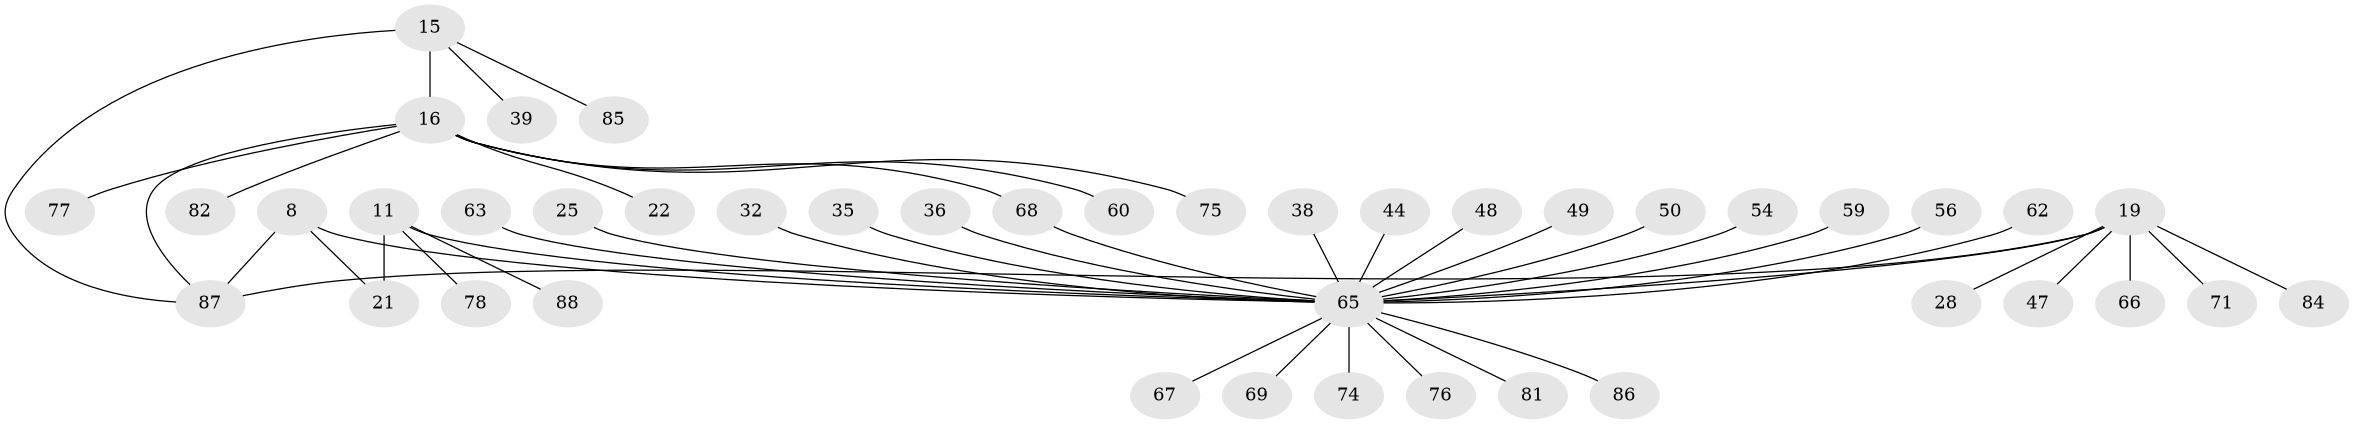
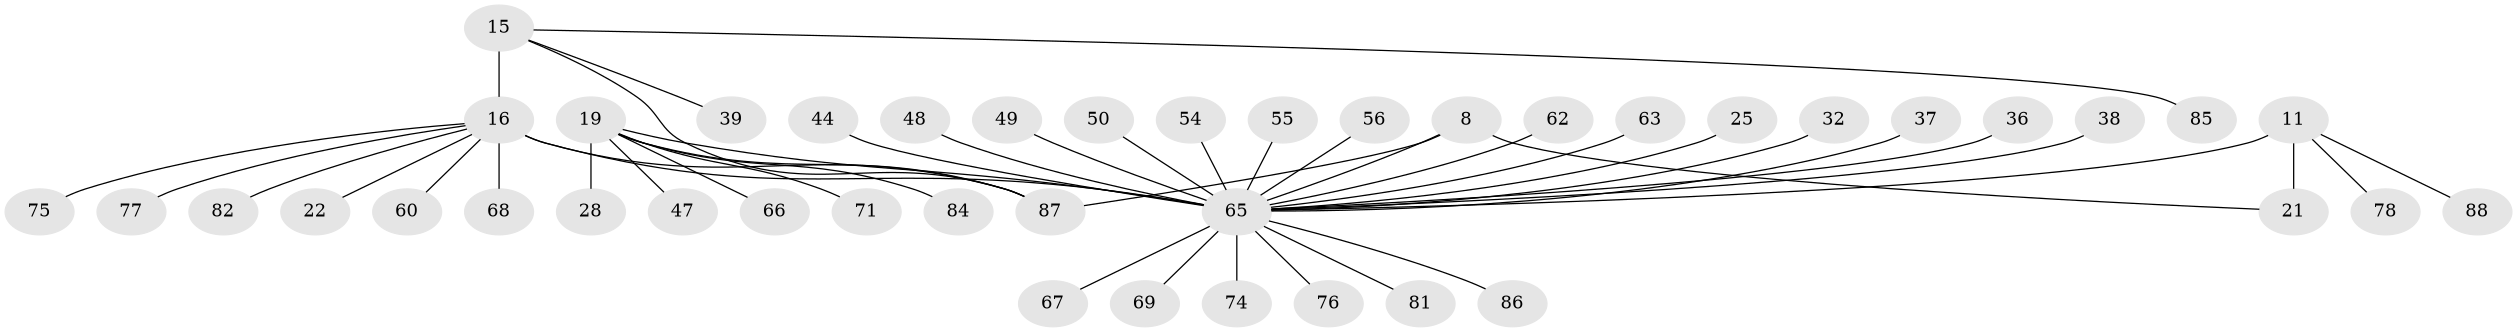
node "35": label "35" -> "37"
node "59": label "59" -> "55"
edge "68" -- "65": now "16" -- "65"
